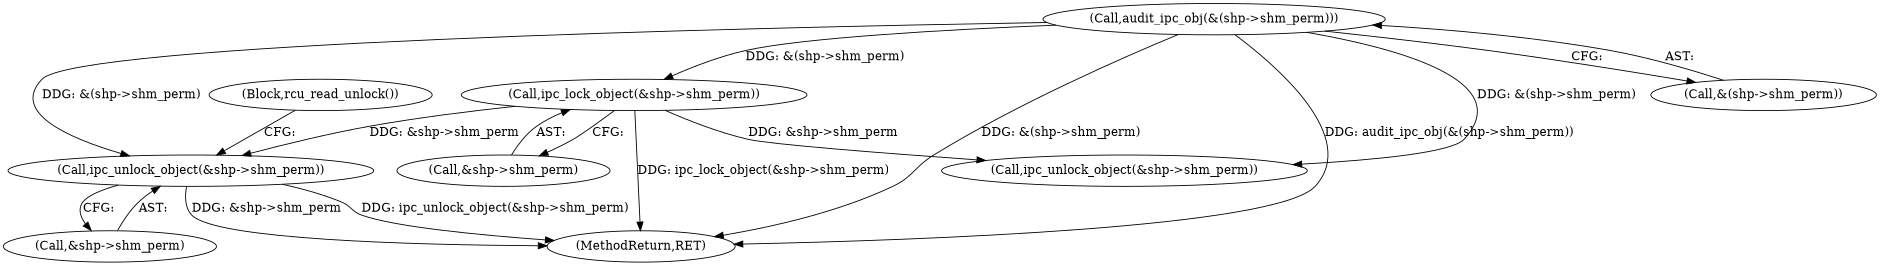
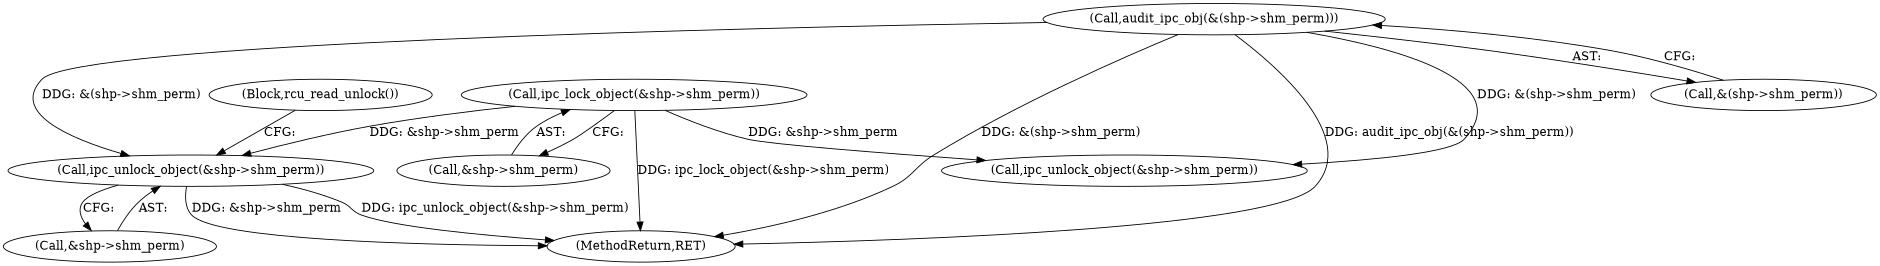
edge "(Call,audit_ipc_obj(&(shp->shm_perm)))" -> "(Call,ipc_lock_object(&shp->shm_perm))": removed, label "DDG: &(shp->shm_perm)"
edge "(Call,audit_ipc_obj(&(shp->shm_perm)))" -> "(Call,&(shp->shm_perm))": label "CFG: " -> "AST: "
edge "(Call,&(shp->shm_perm))" -> "(Call,audit_ipc_obj(&(shp->shm_perm)))": label "AST: " -> "CFG: "
